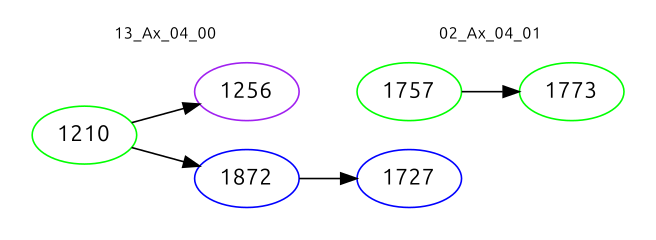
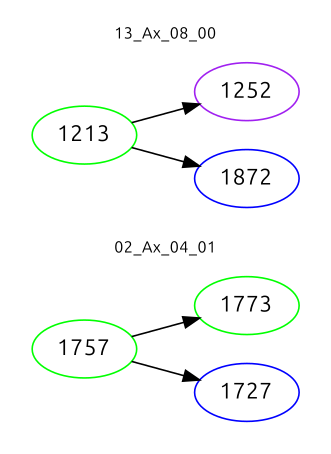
cluster "13_Ax_04_00": label "13_Ax_04_00" -> "13_Ax_08_00"
node "1256": label "1256" -> "1252"
node "1210": label "1210" -> "1213"
edge "1872" -> "1727": now "1757" -> "1727"
